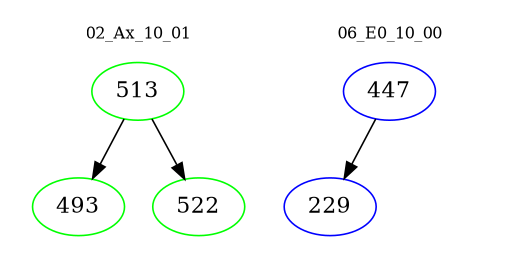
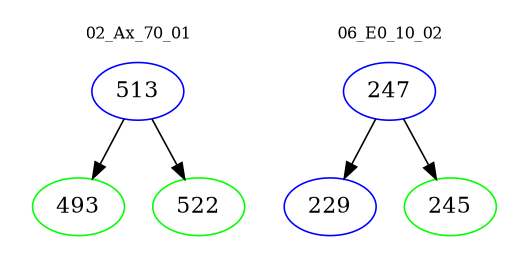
cluster "02_Ax_10_01": label "02_Ax_10_01" -> "02_Ax_70_01"
cluster "06_E0_10_00": label "06_E0_10_00" -> "06_E0_10_02"
node "513": color green -> blue
node "447": label "447" -> "247"
node "245": added
